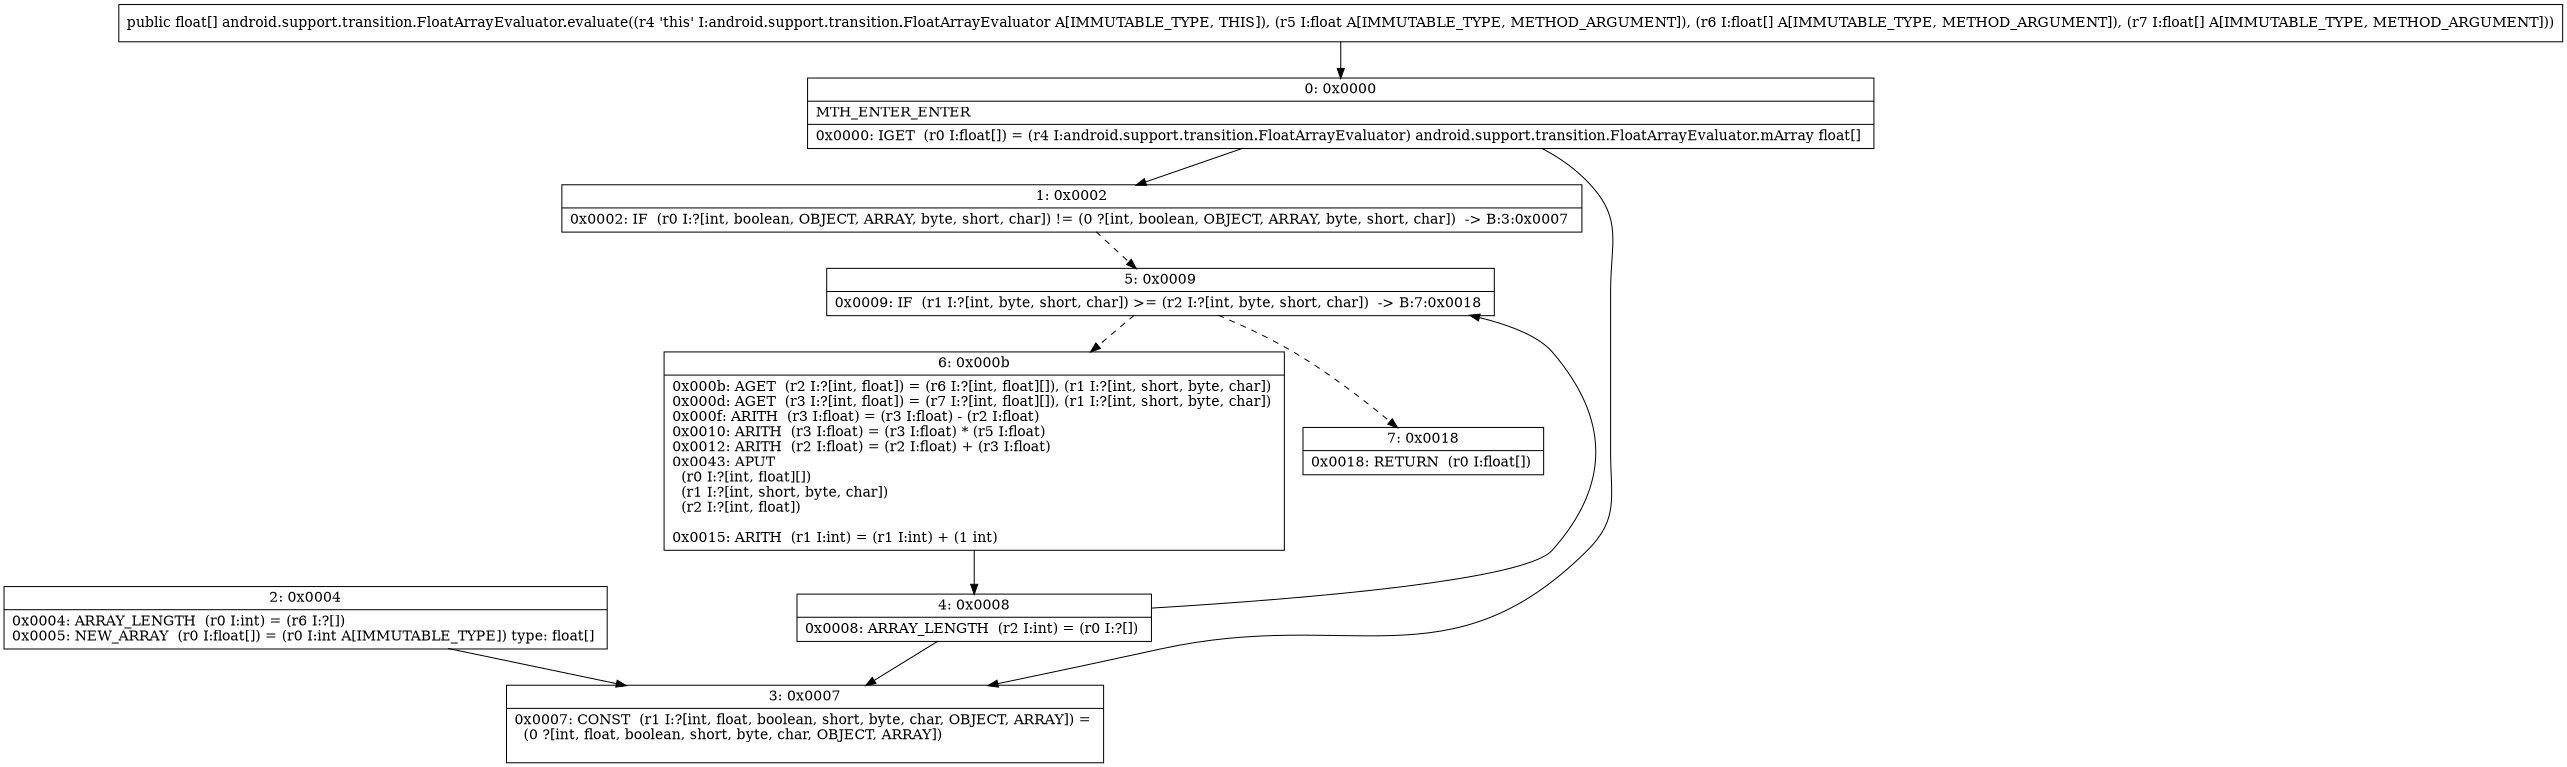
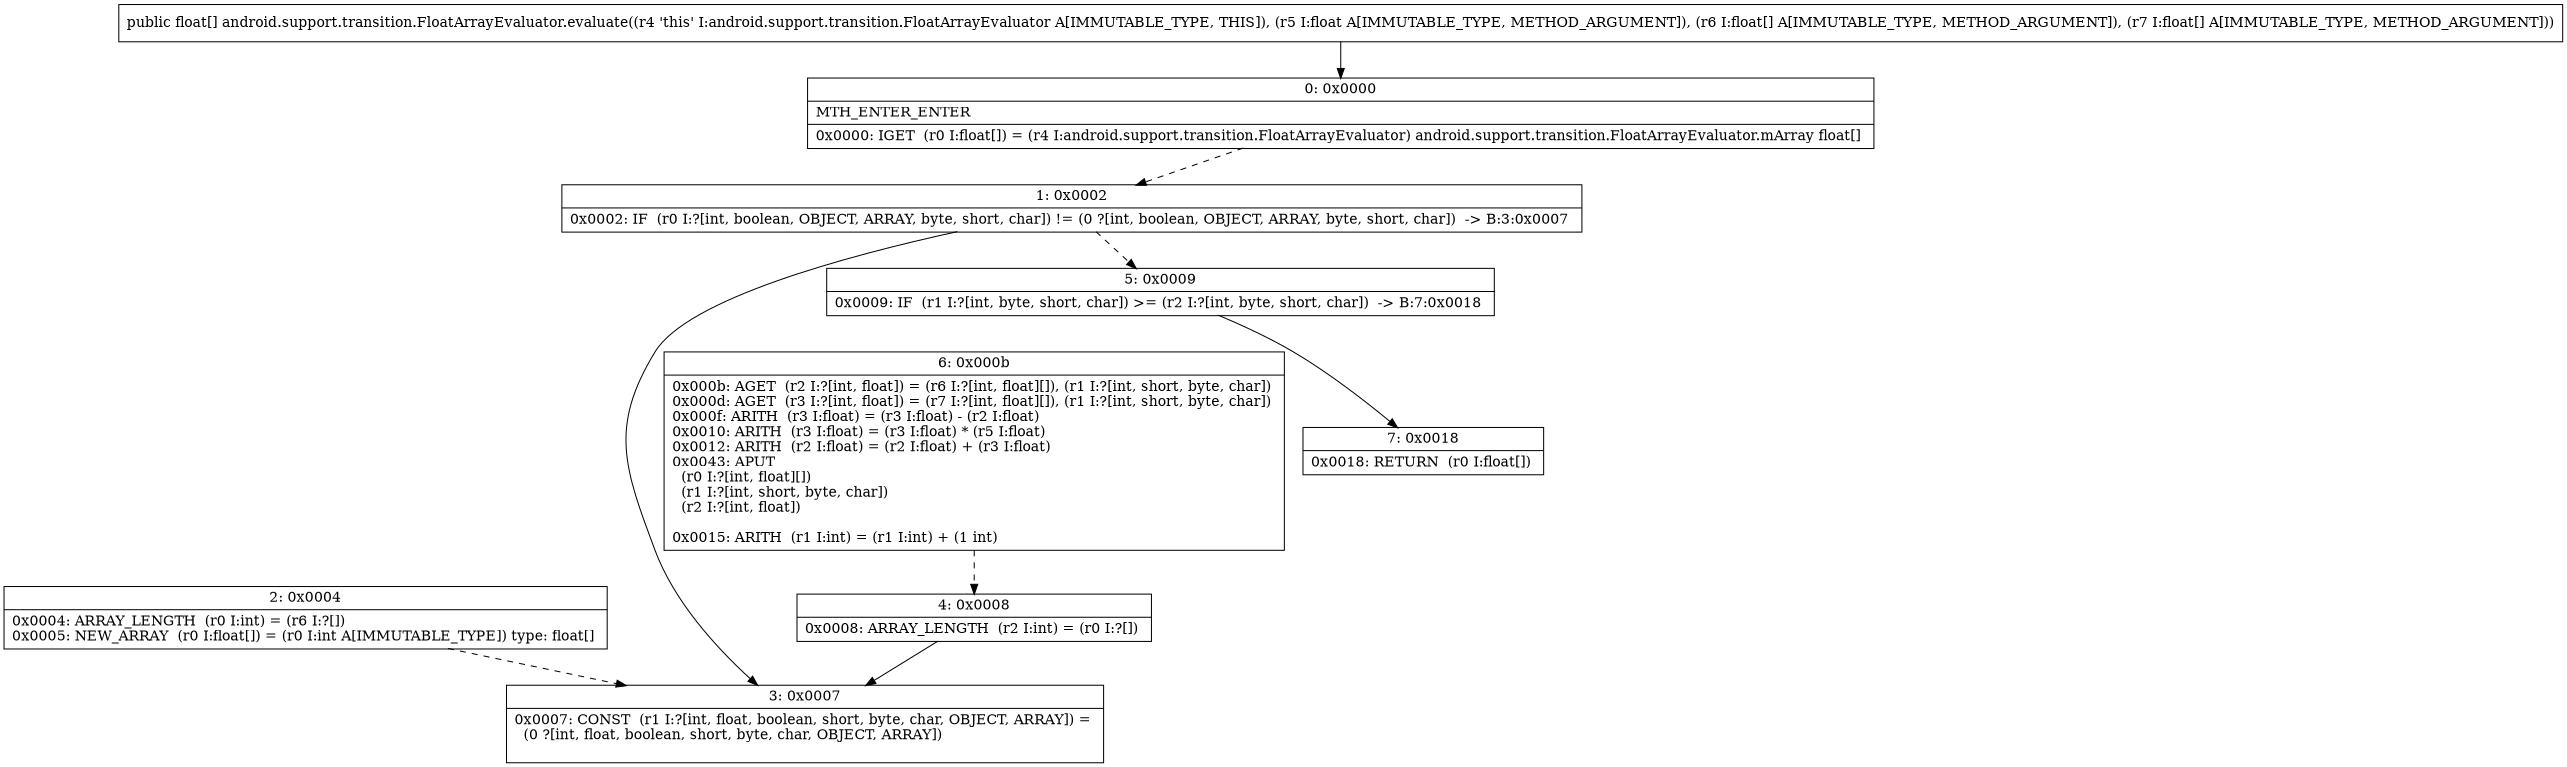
edge "0: 0x0000" -> "1: 0x0002": style solid -> dashed
edge "5: 0x0009" -> "6: 0x000b": removed
edge "5: 0x0009" -> "7: 0x0018": style dashed -> solid
edge "6: 0x000b" -> "4: 0x0008": style solid -> dashed
edge "4: 0x0008" -> "5: 0x0009": removed
edge "0: 0x0000" -> "3: 0x0007": now "1: 0x0002" -> "3: 0x0007"
edge "2: 0x0004" -> "3: 0x0007": style solid -> dashed
